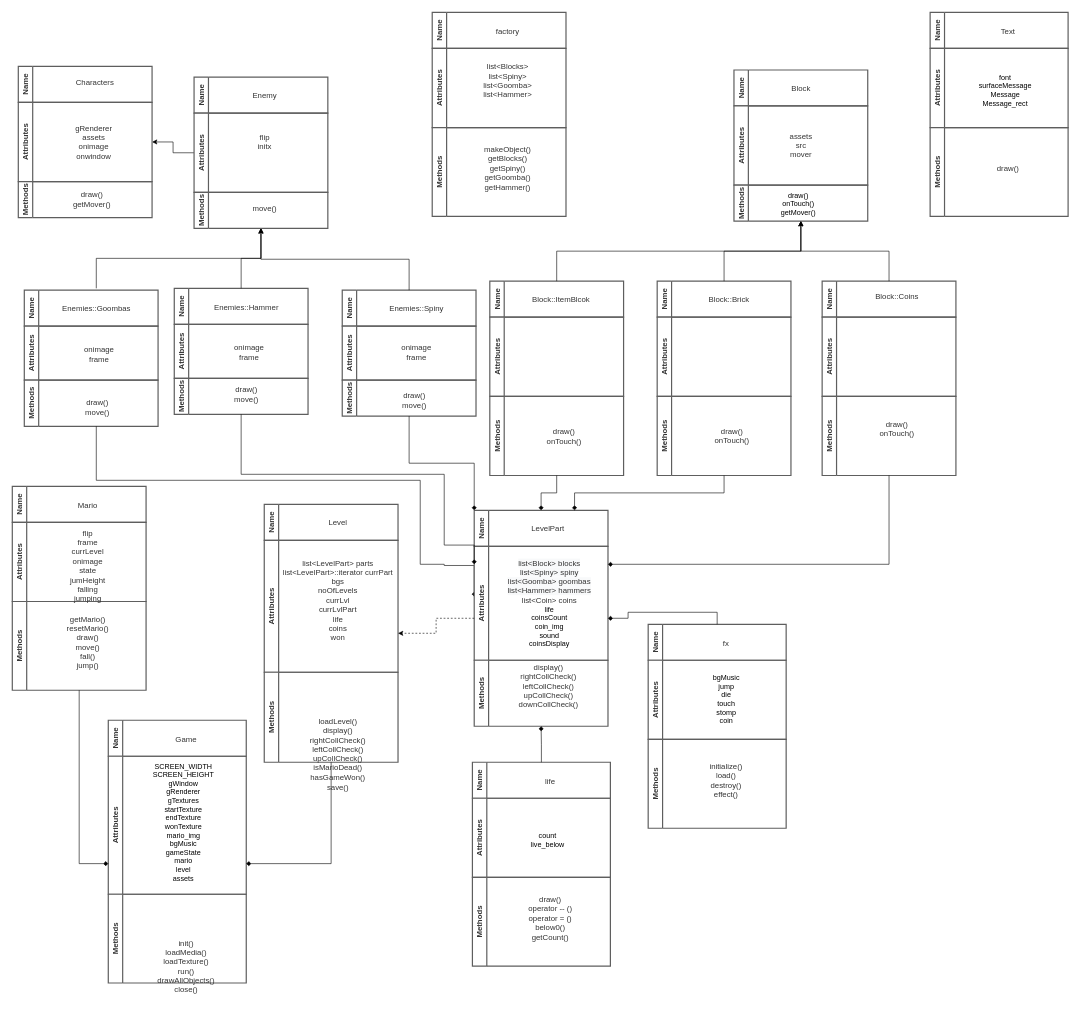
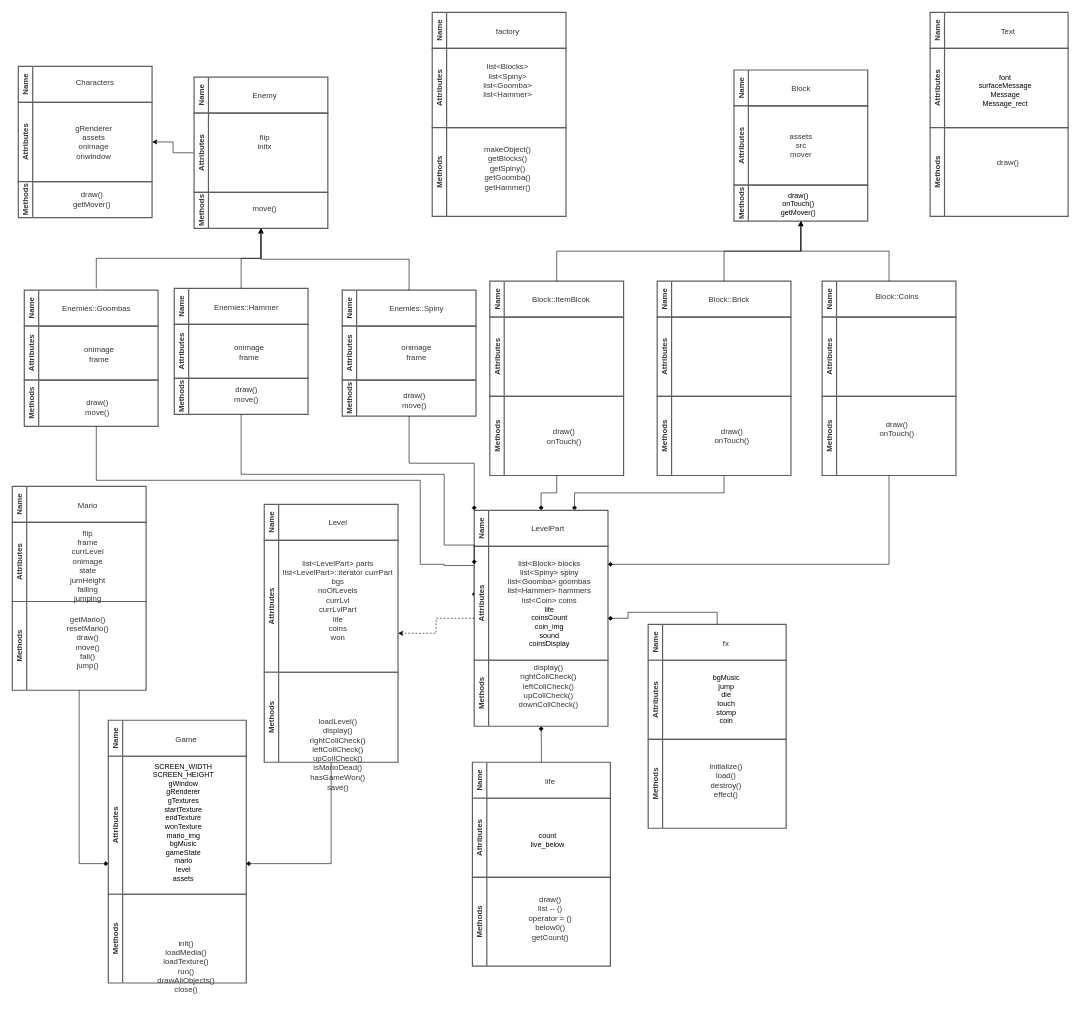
node "draw()": moved (1008, 168) -> (1008, 162)
node "draw() operator -- () operator = () below0() getCount()": label "draw() operator -- () operator = () below0() getCount()" -> "draw() list -- () operator = () below0() getCount()"
